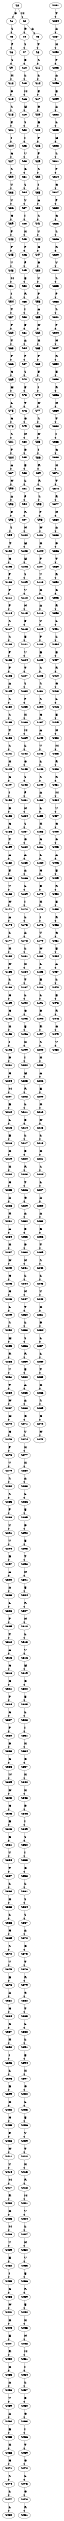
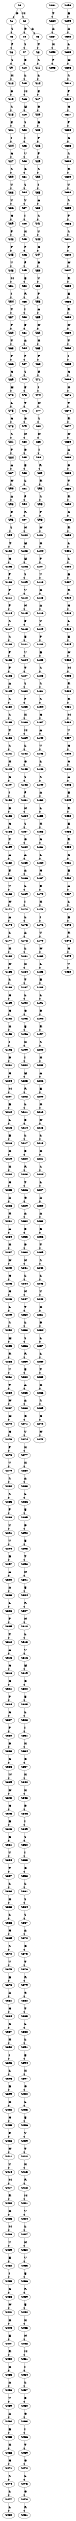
edge "S293" -> "S296": removed, label "A"
